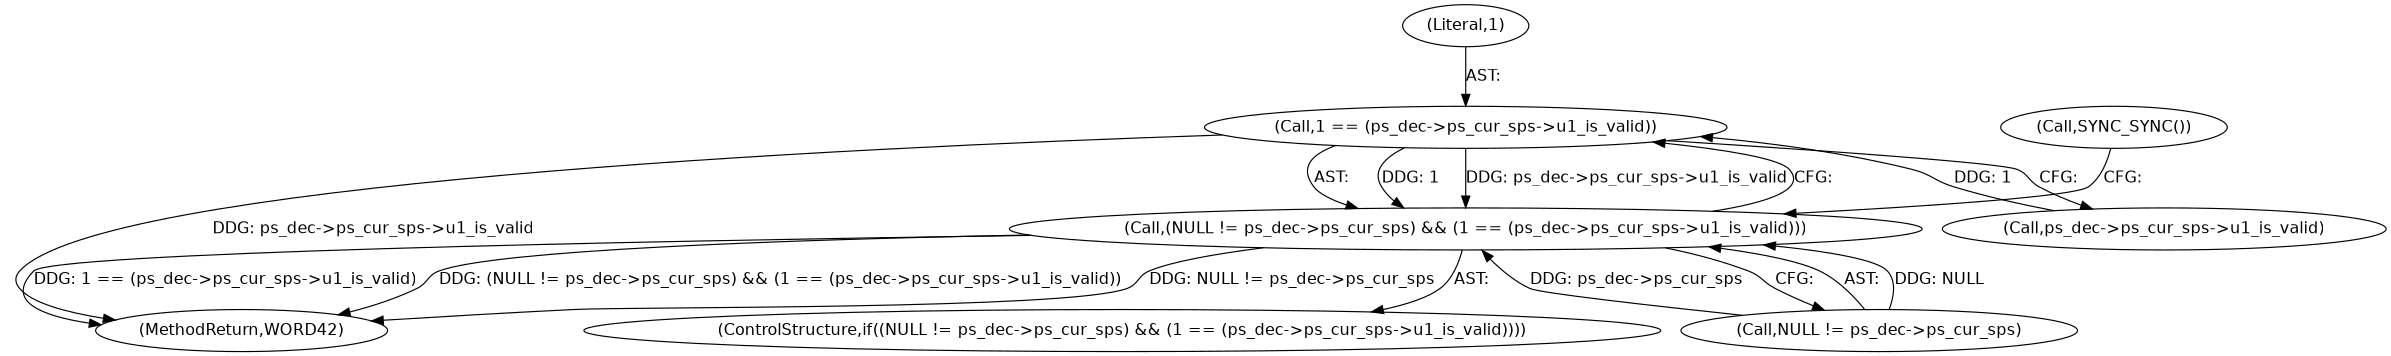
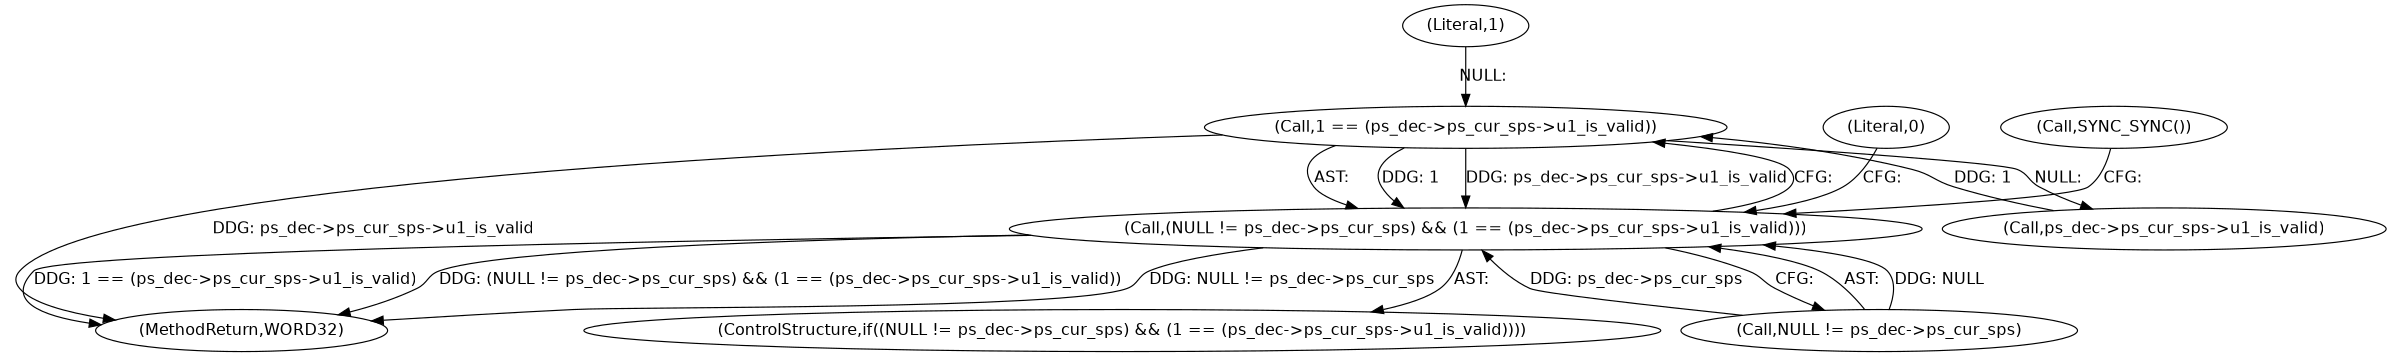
edge "(Literal,1)" -> "(Call,1 == (ps_dec->ps_cur_sps->u1_is_valid))": label "AST: " -> "NULL: "
node "(Literal,0)": added
edge "(Call,1 == (ps_dec->ps_cur_sps->u1_is_valid))" -> "(Call,ps_dec->ps_cur_sps->u1_is_valid)": label "CFG: " -> "NULL: "
node "(MethodReturn,WORD42)": label "(MethodReturn,WORD42)" -> "(MethodReturn,WORD32)"
